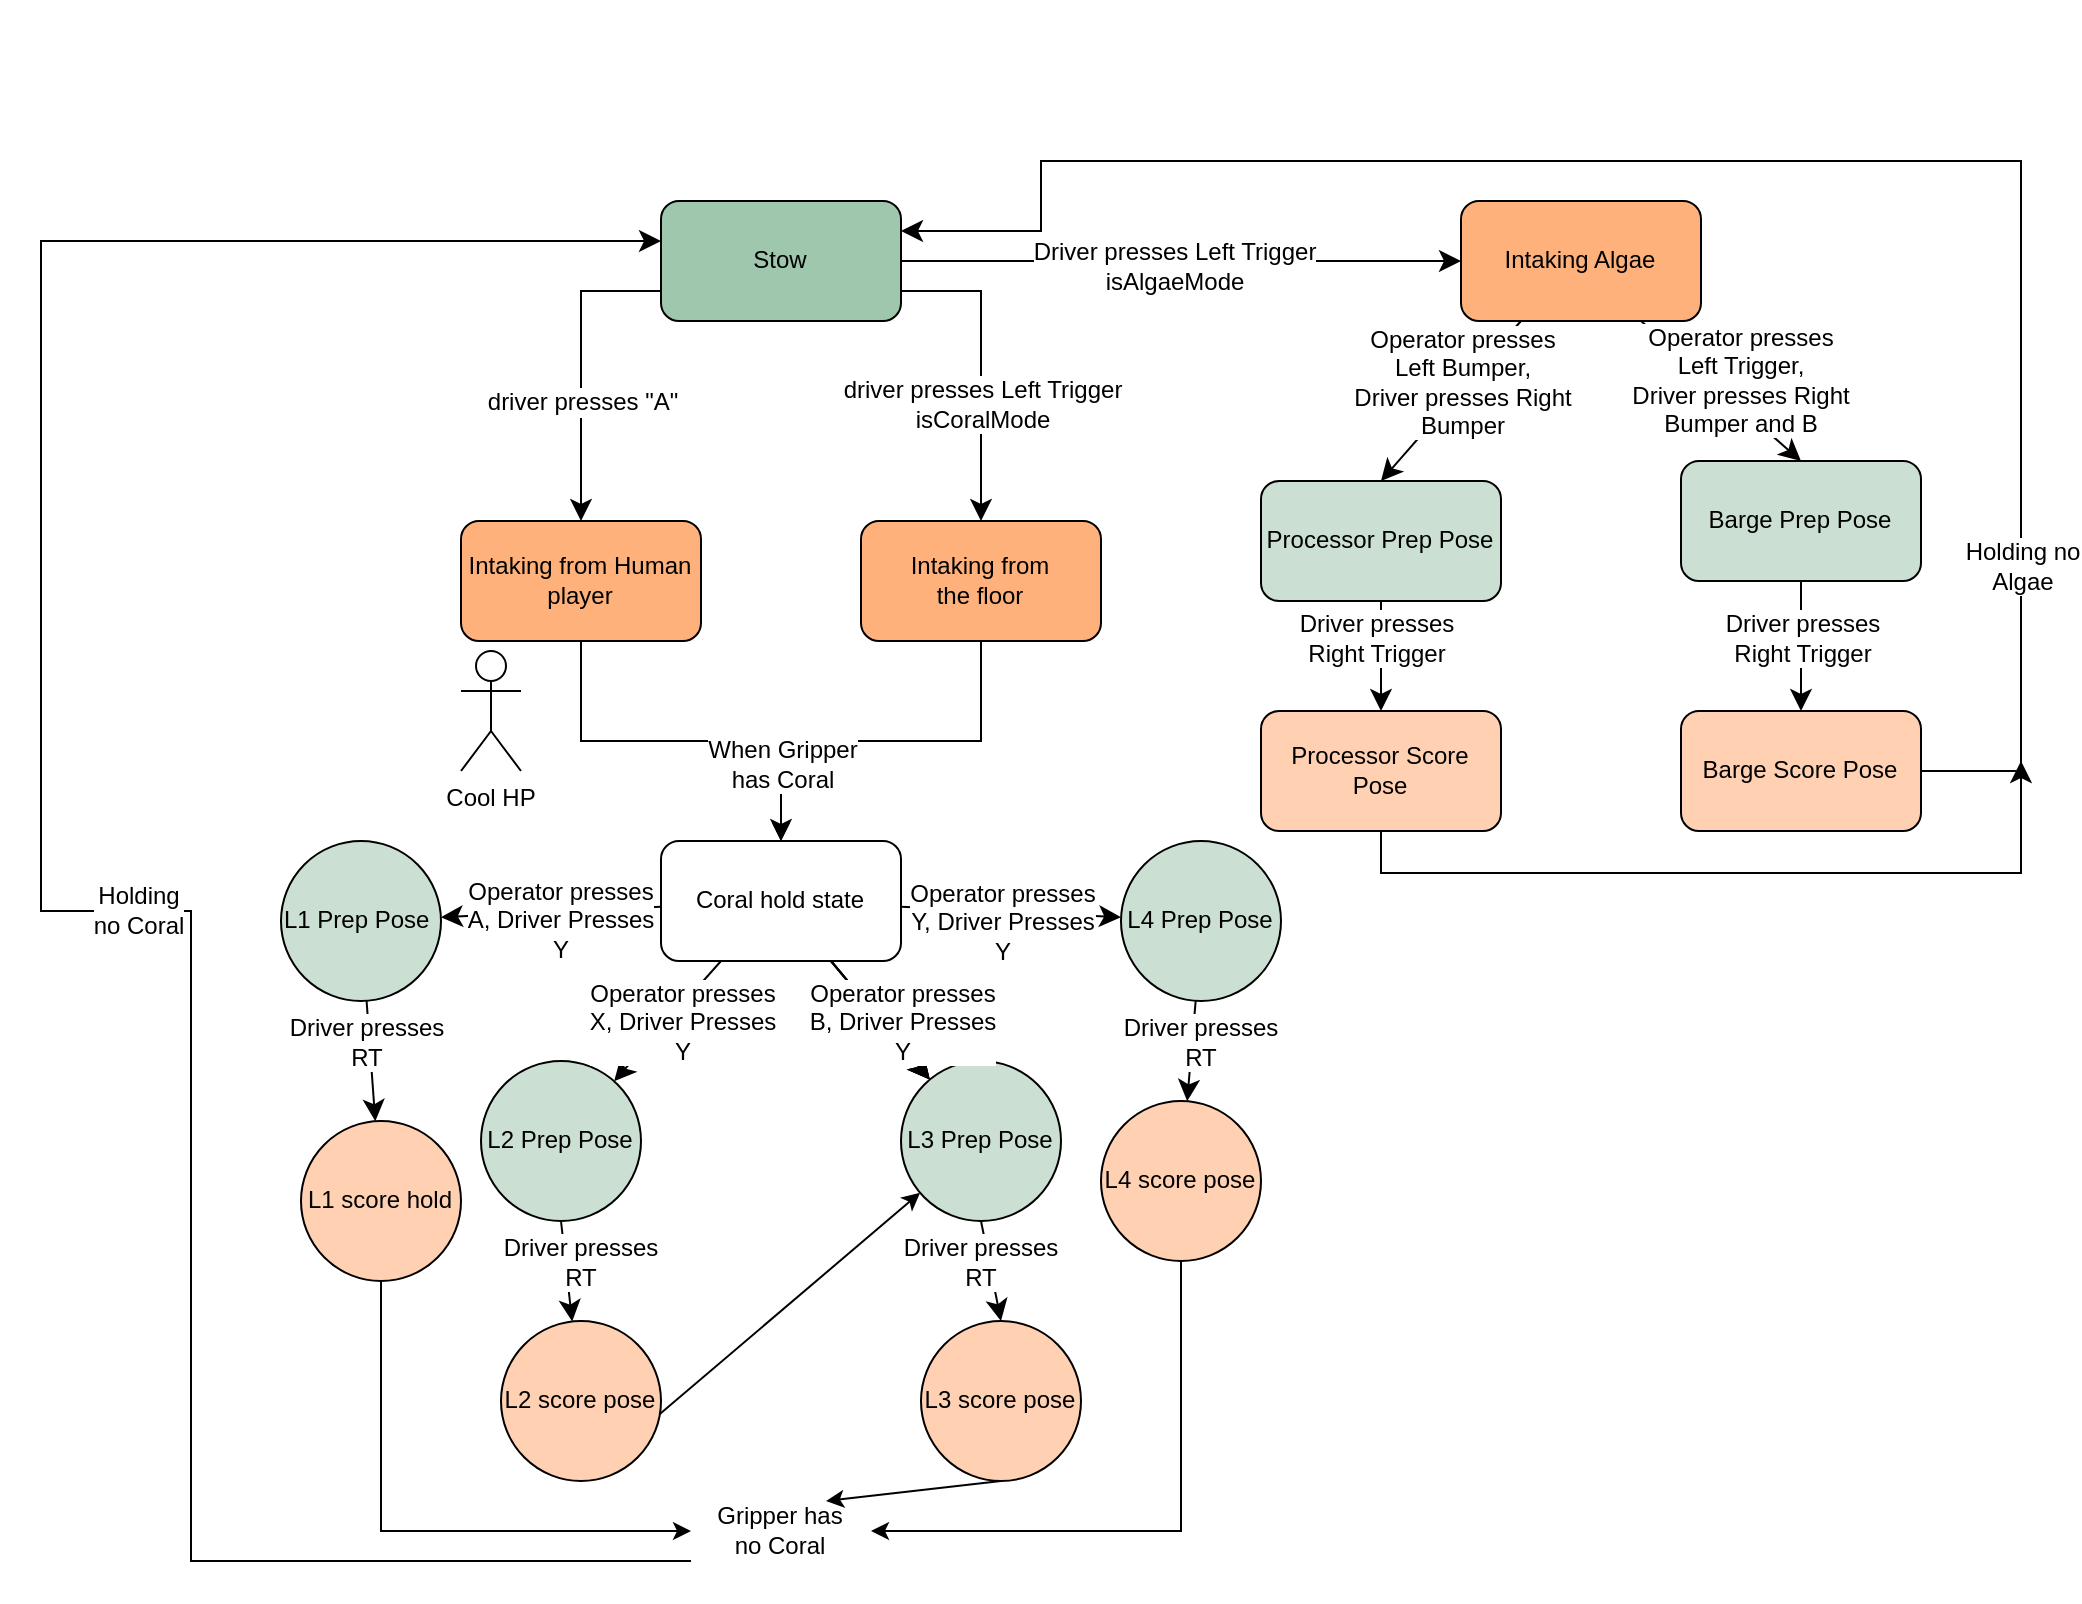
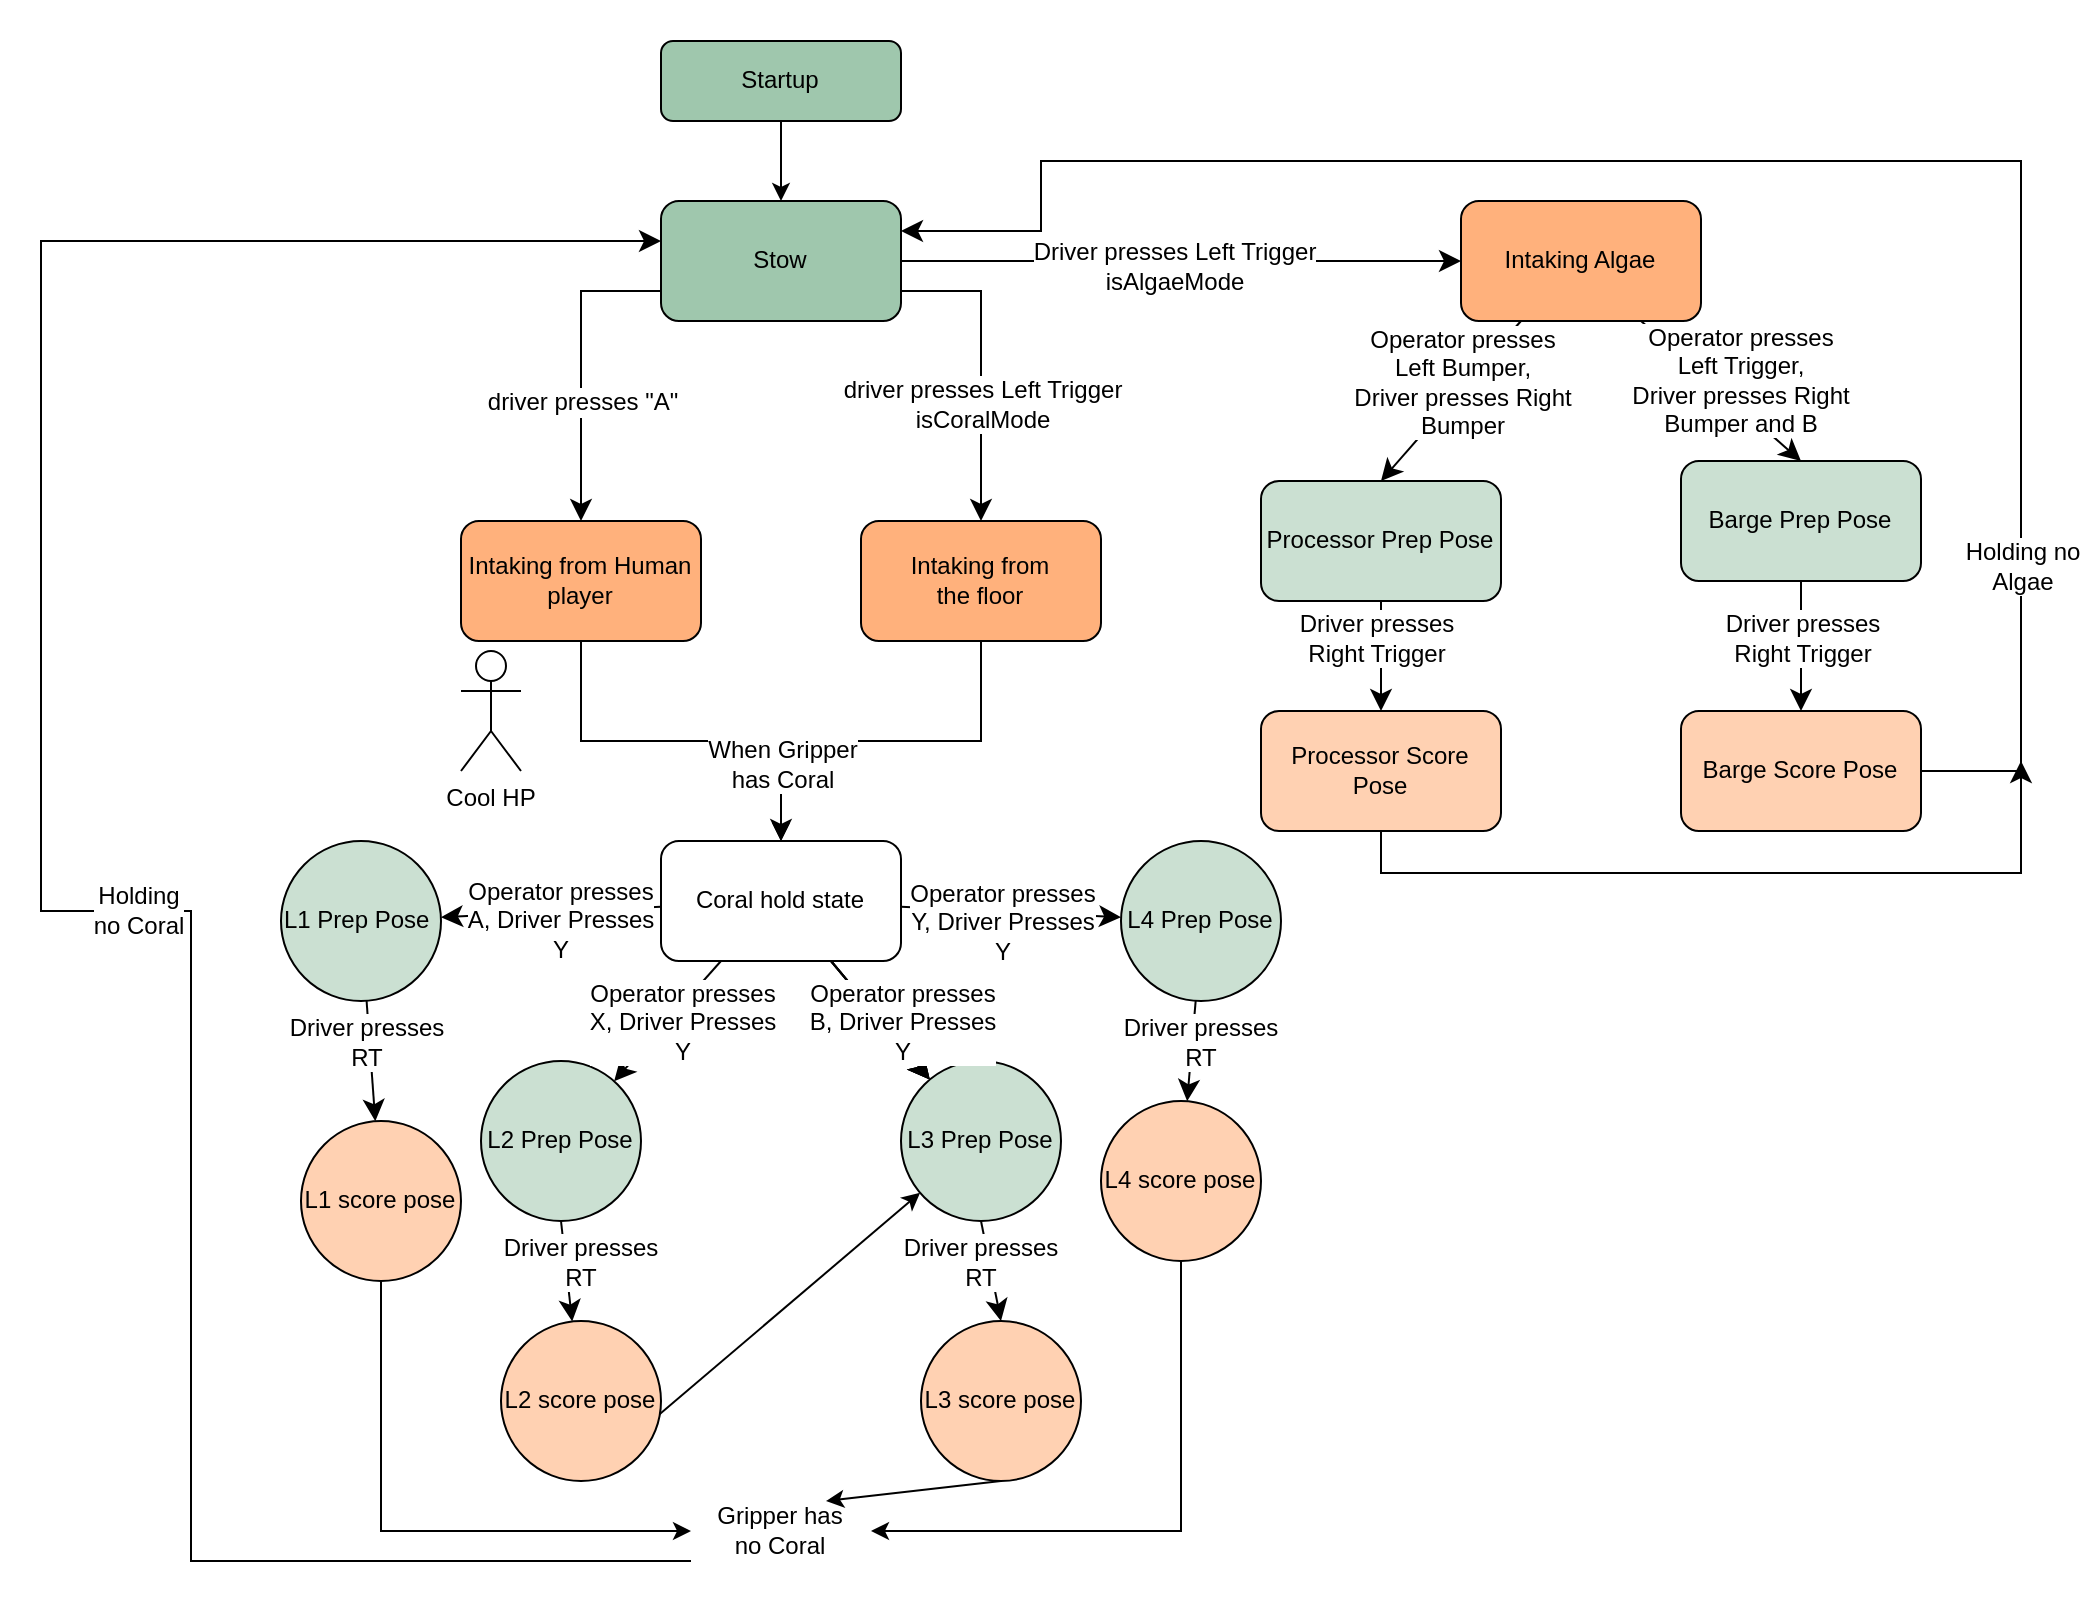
node "Startup": added
edge "Startup" -> "Stow": added
node "L1 score hold": label "L1 score hold" -> "L1 score pose"
